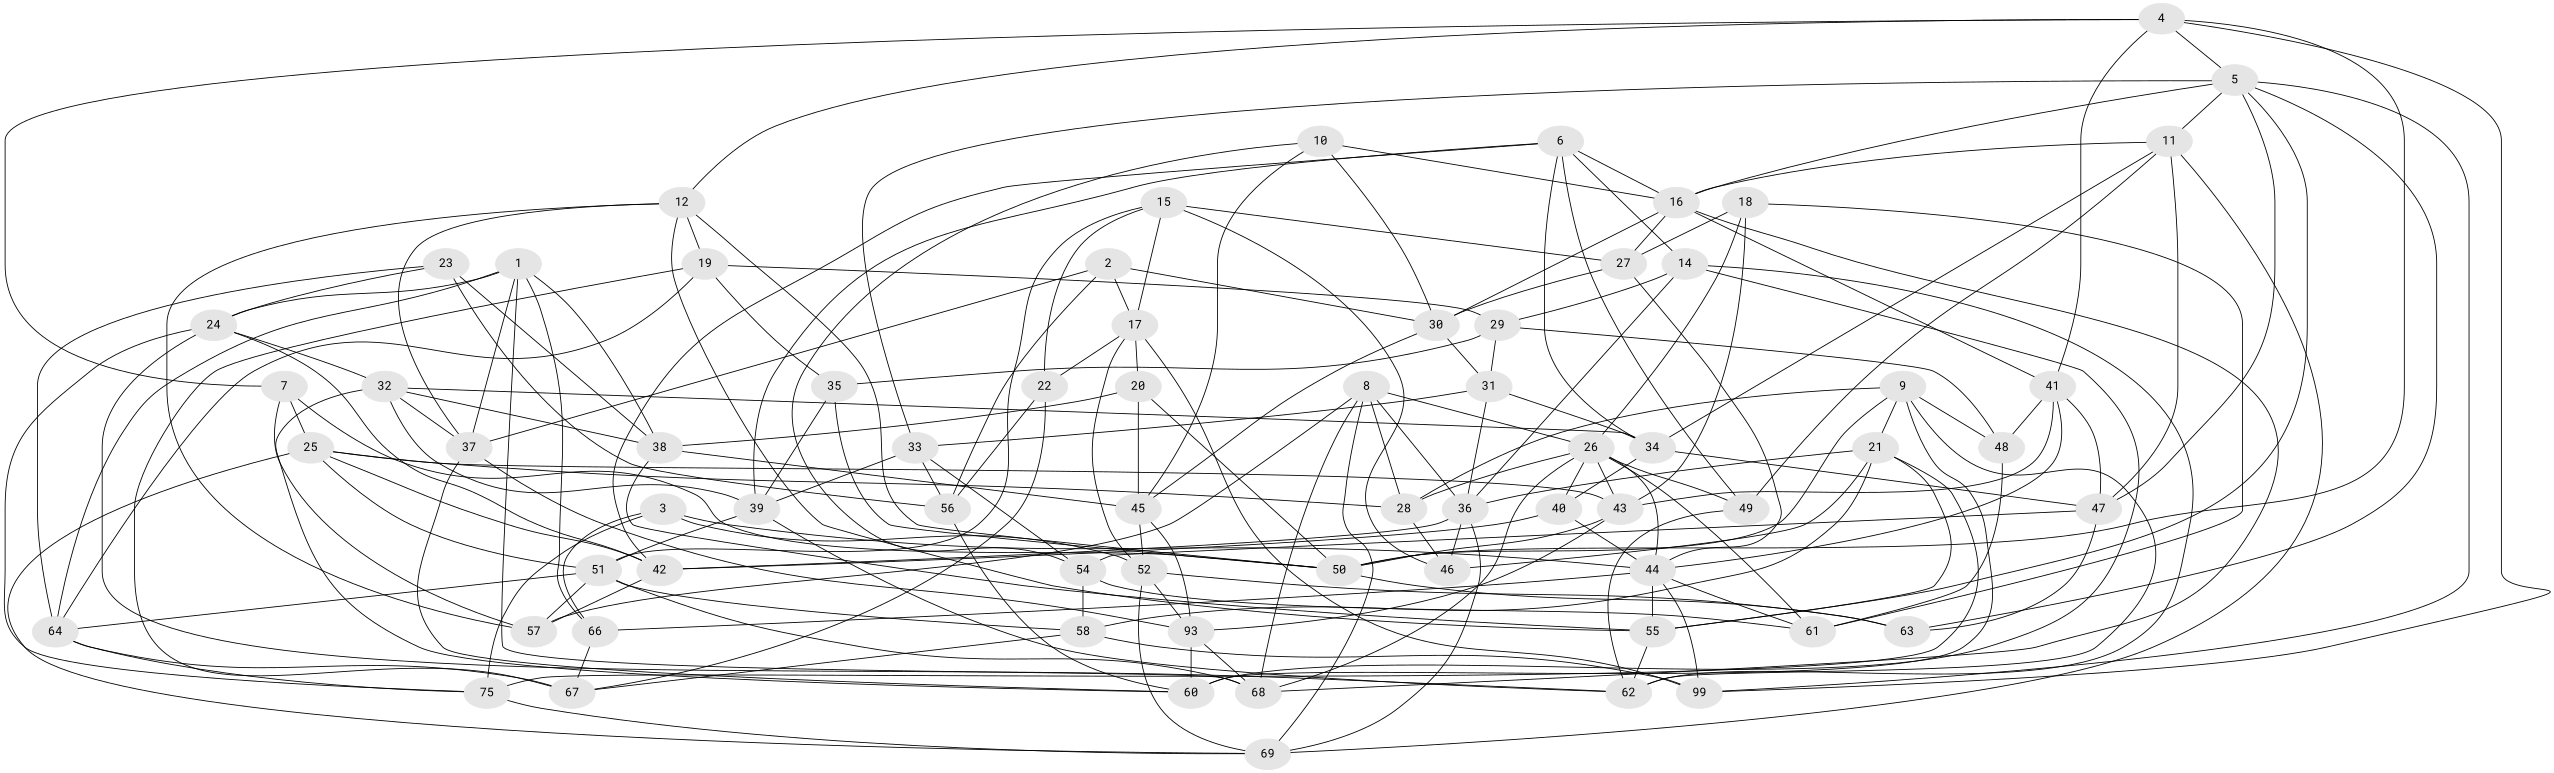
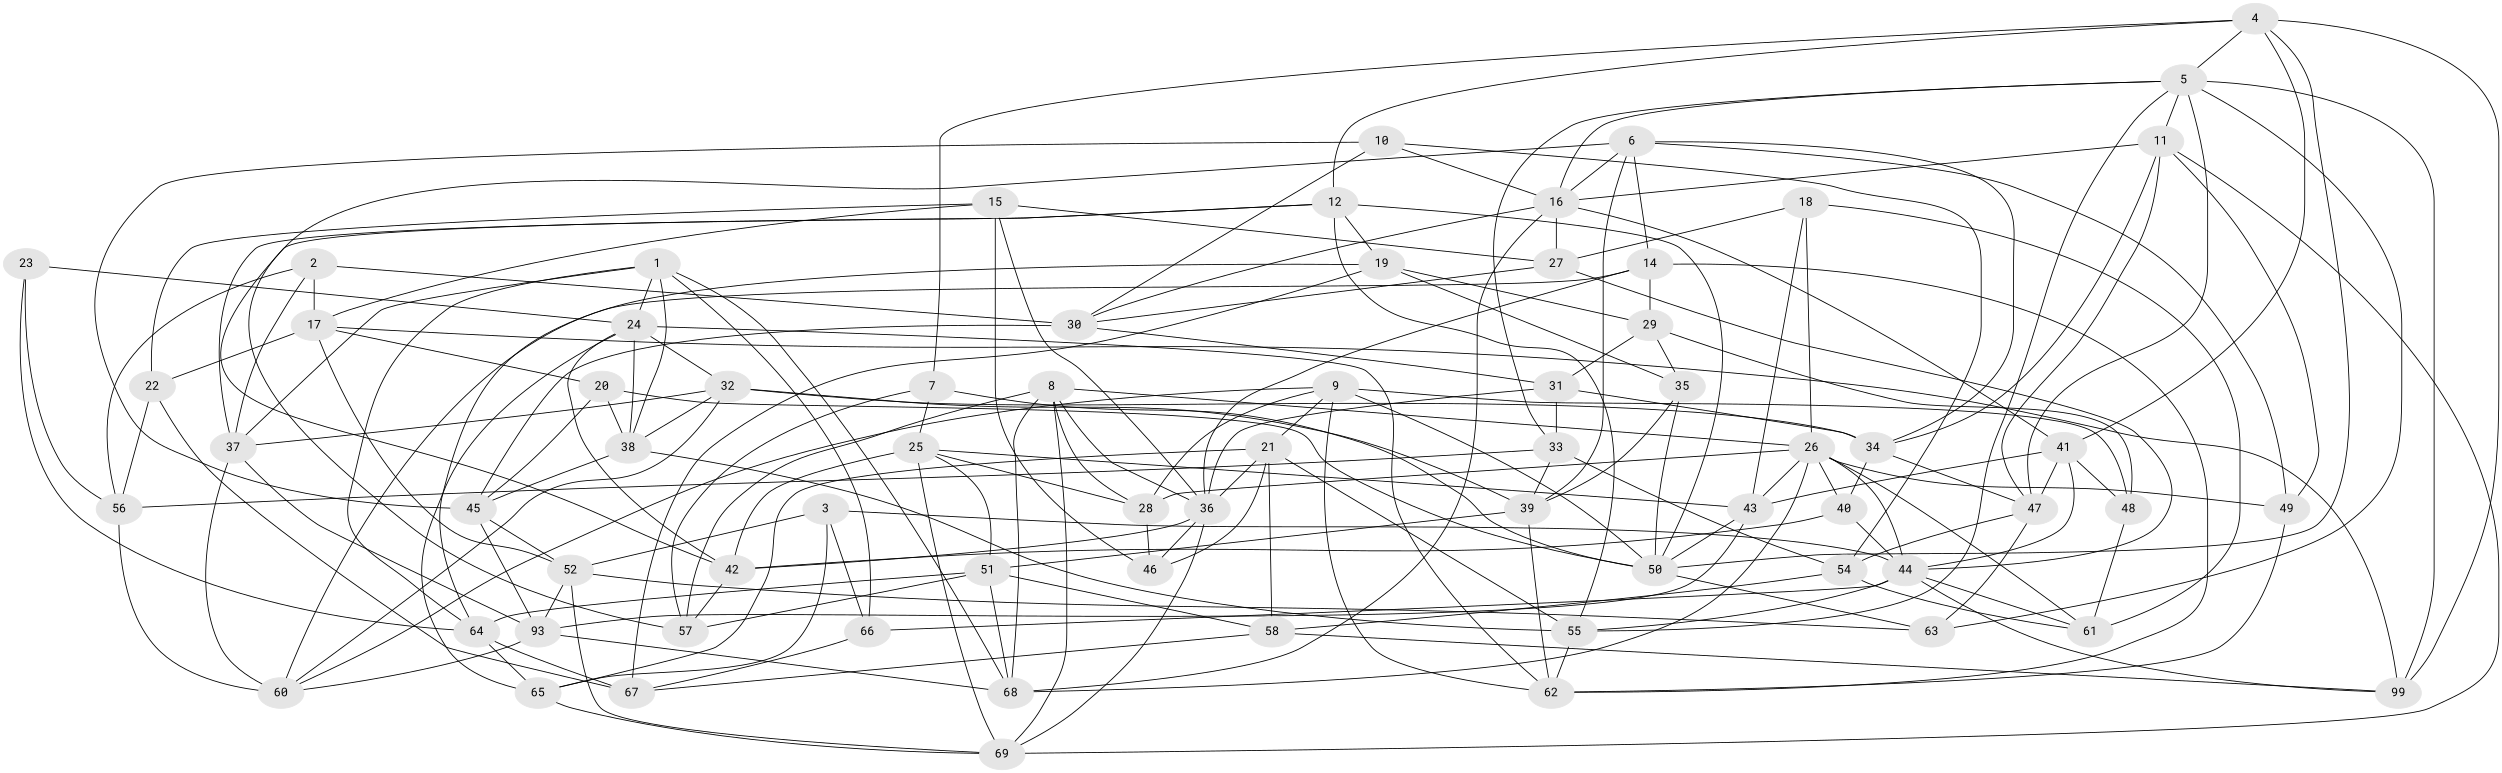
edge "23" -- "38": now "24" -- "38"
edge "15" -- "51": now "15" -- "36"
node "75": label "75" -> "65"
